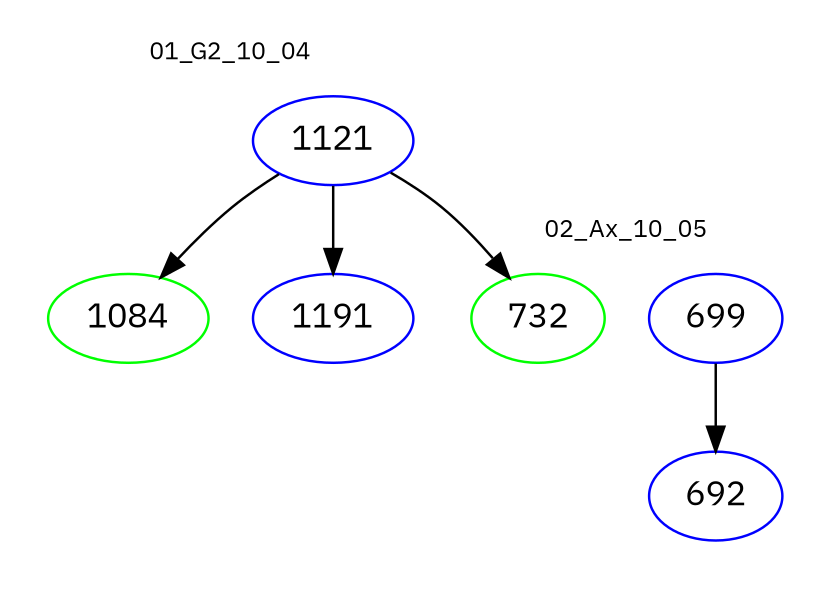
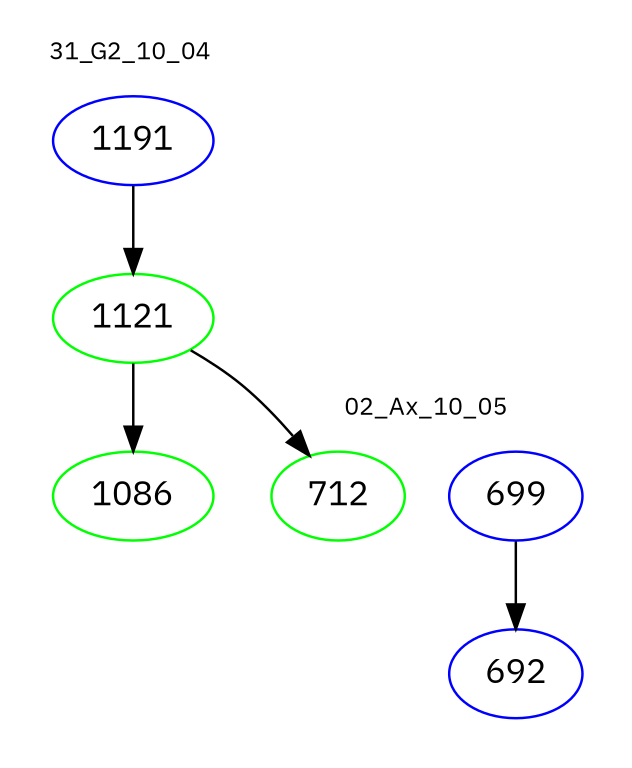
cluster "01_G2_10_04": label "01_G2_10_04" -> "31_G2_10_04"
node "1121": color blue -> green
edge "1121" -> "1191": reversed
node "1084": label "1084" -> "1086"
node "732": label "732" -> "712"
